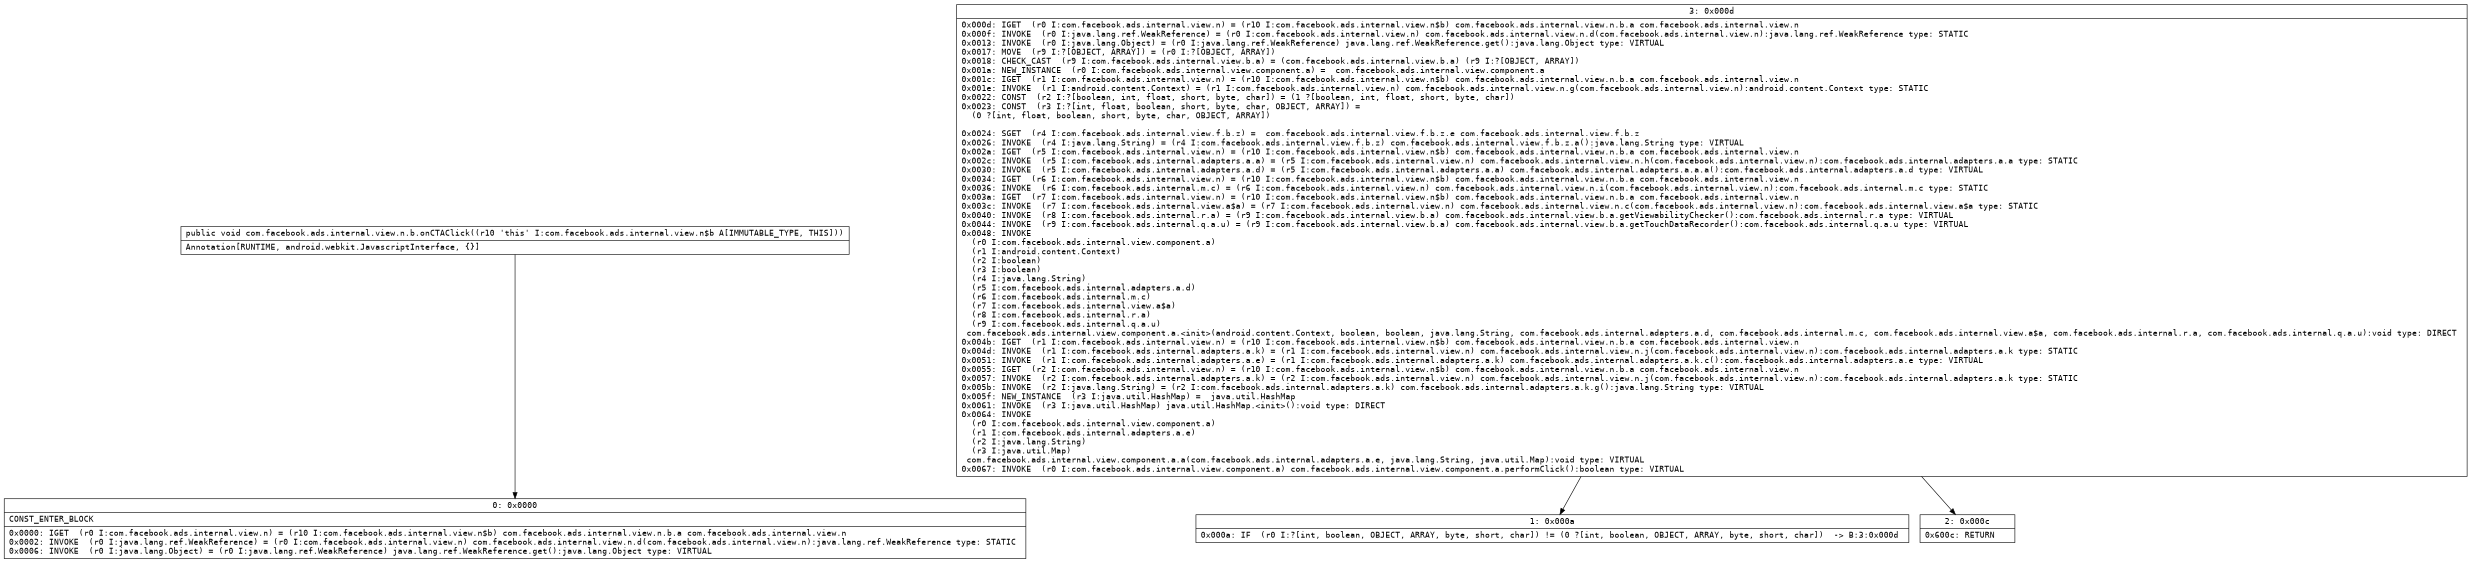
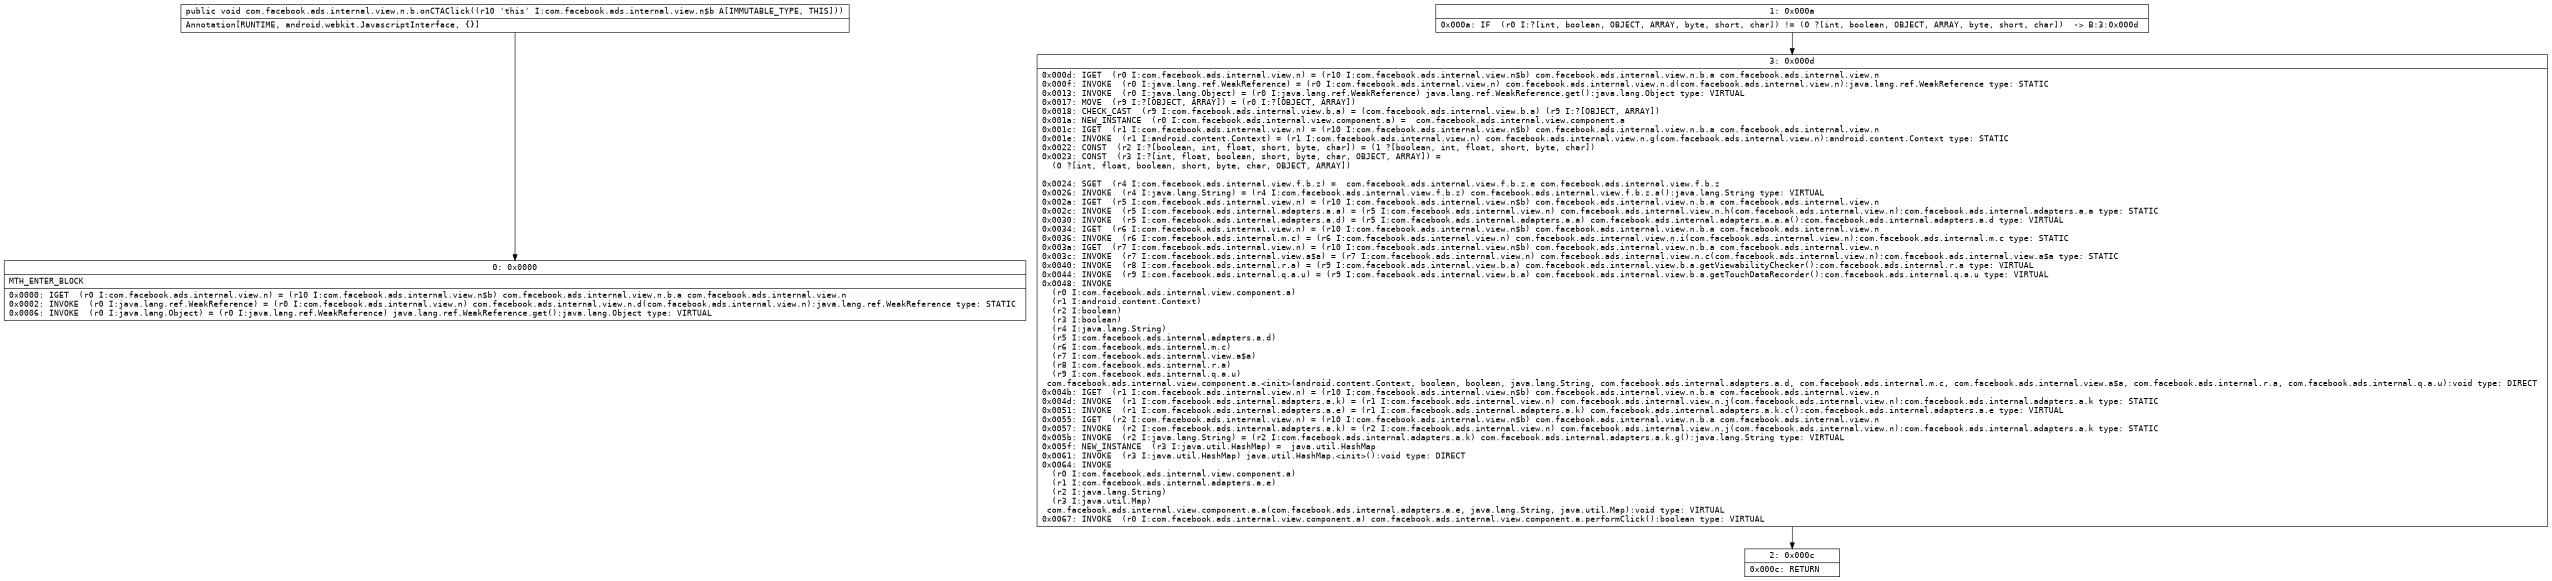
edge "3: 0x000d" -> "1: 0x000a": reversed
node "0: 0x0000": text "CONST_ENTER_BLOCK" -> "MTH_ENTER_BLOCK"
node "2: 0x000c": text "0x600c: RETURN" -> "0x000c: RETURN"
